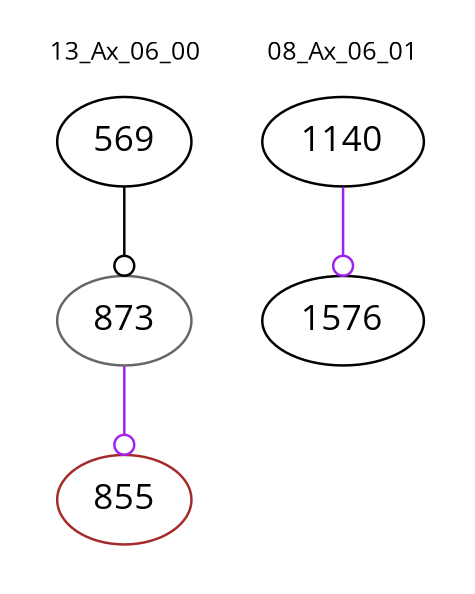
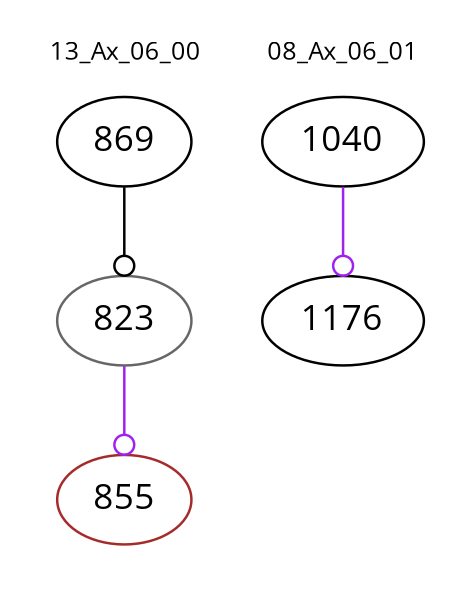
node "569": label "569" -> "869"
node "1140": label "1140" -> "1040"
node "873": label "873" -> "823"
node "1576": label "1576" -> "1176"
